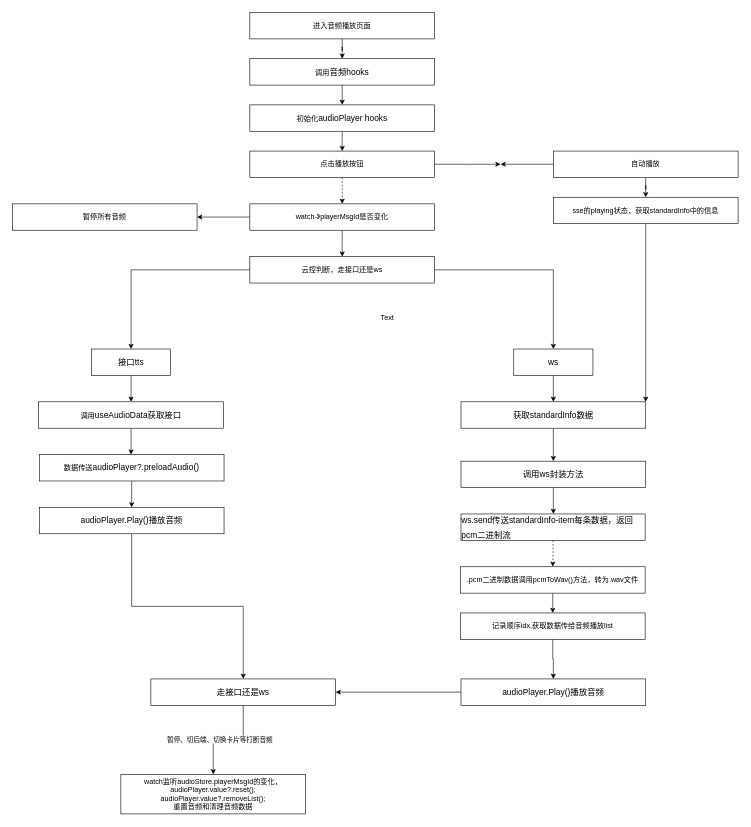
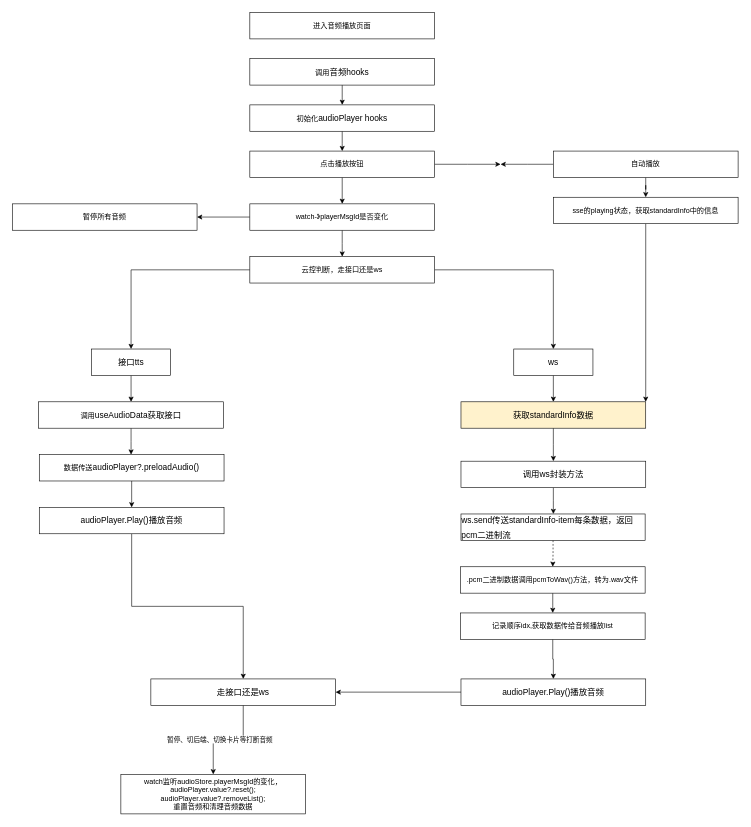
edge "进入音频播放页面" -> "调用音频hooks": removed
edge "点击播放按钮" -> "watch-》playerMsgId是否变化": style dashed -> solid
node "Text": removed
node "获取standardInfo数据": fillcolor #ffffff -> #fff2cc
